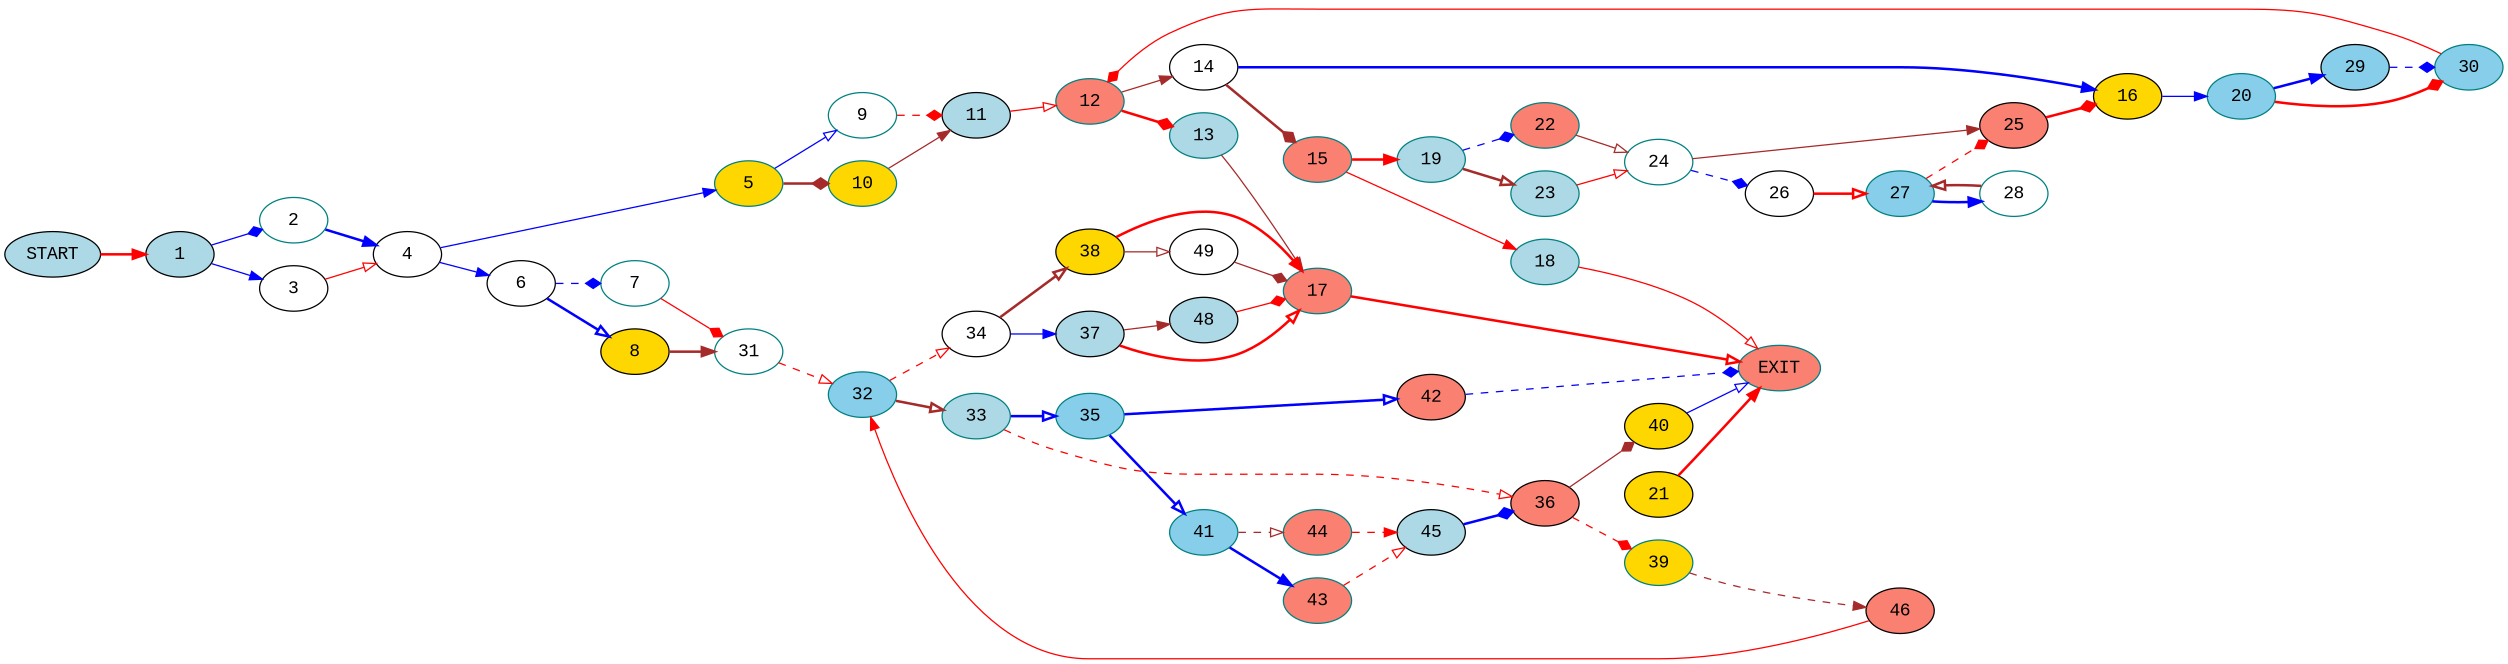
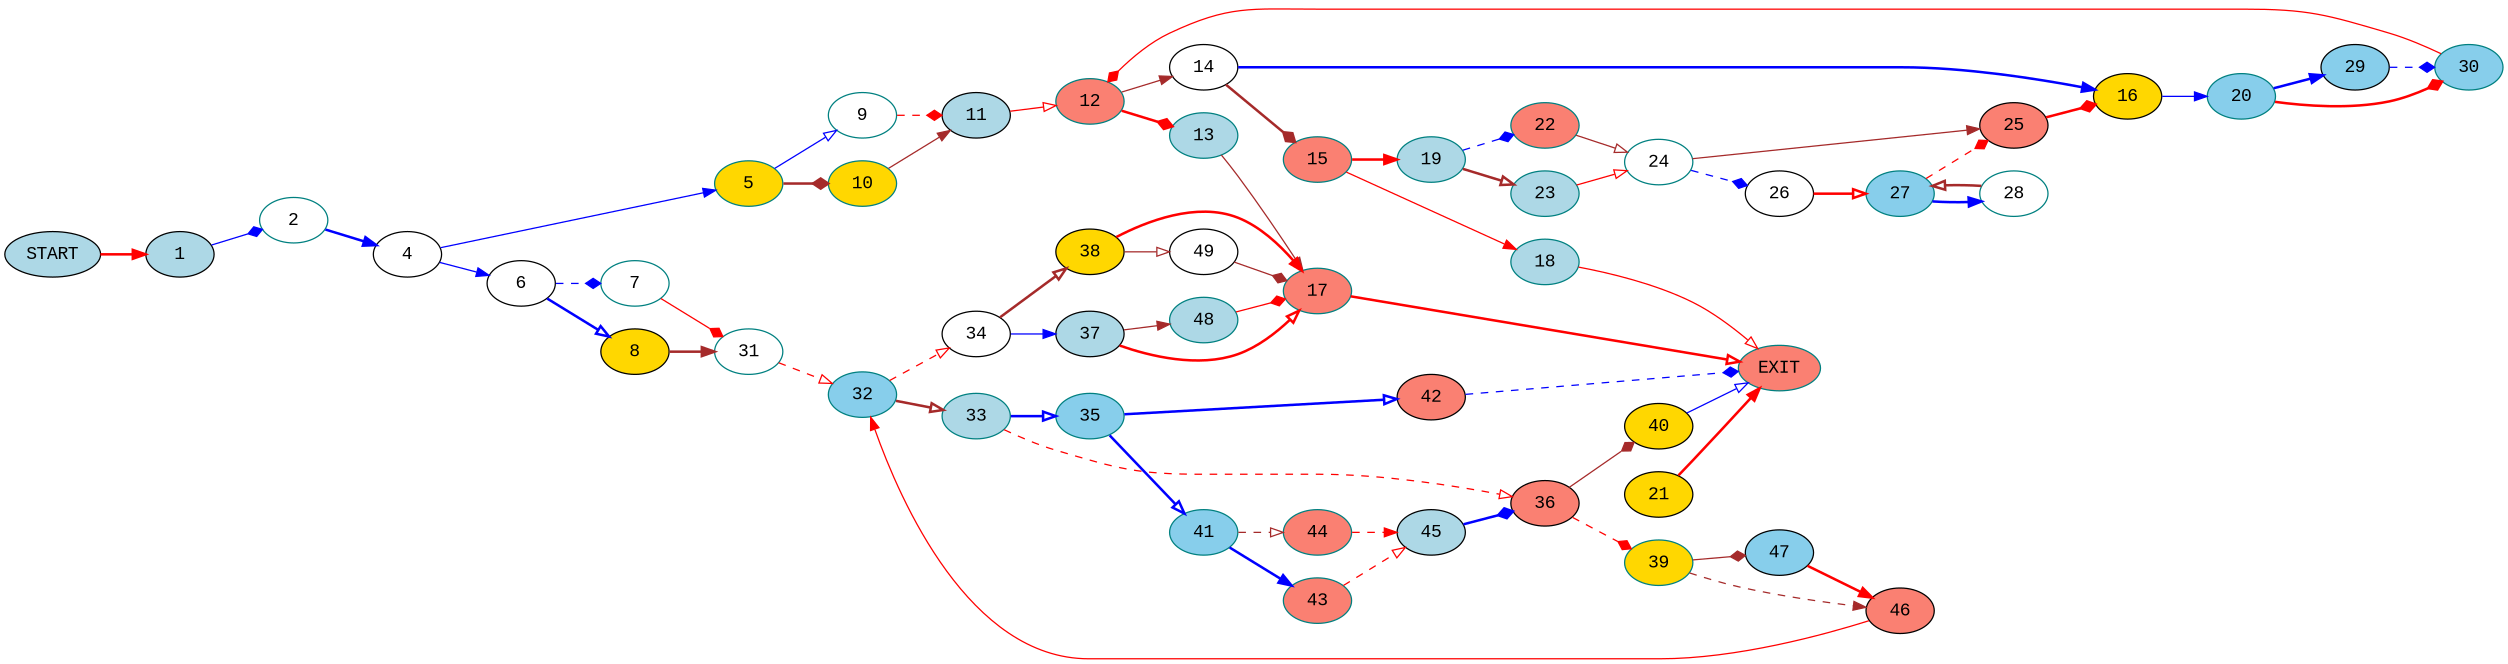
node "3": removed
node "48": color black -> teal
node "47": added
